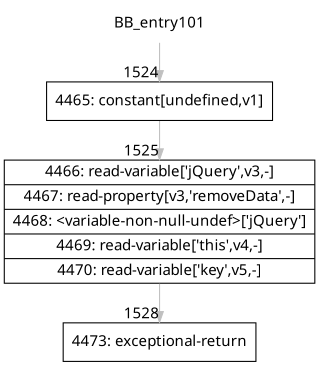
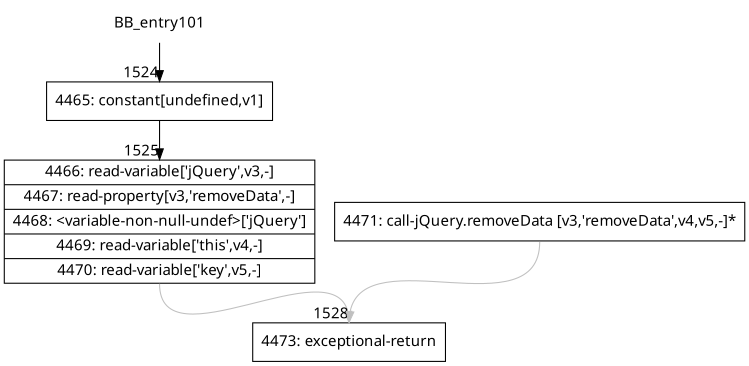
edge "BB_entry101" -> "4465: constant[undefined,v1]": color gray -> black
edge "4465: constant[undefined,v1]" -> "4466: read-variable['jQuery',v3,-]": color gray -> black
node "4471: call-jQuery.removeData [v3,'removeData',v4,v5,-]*": added
